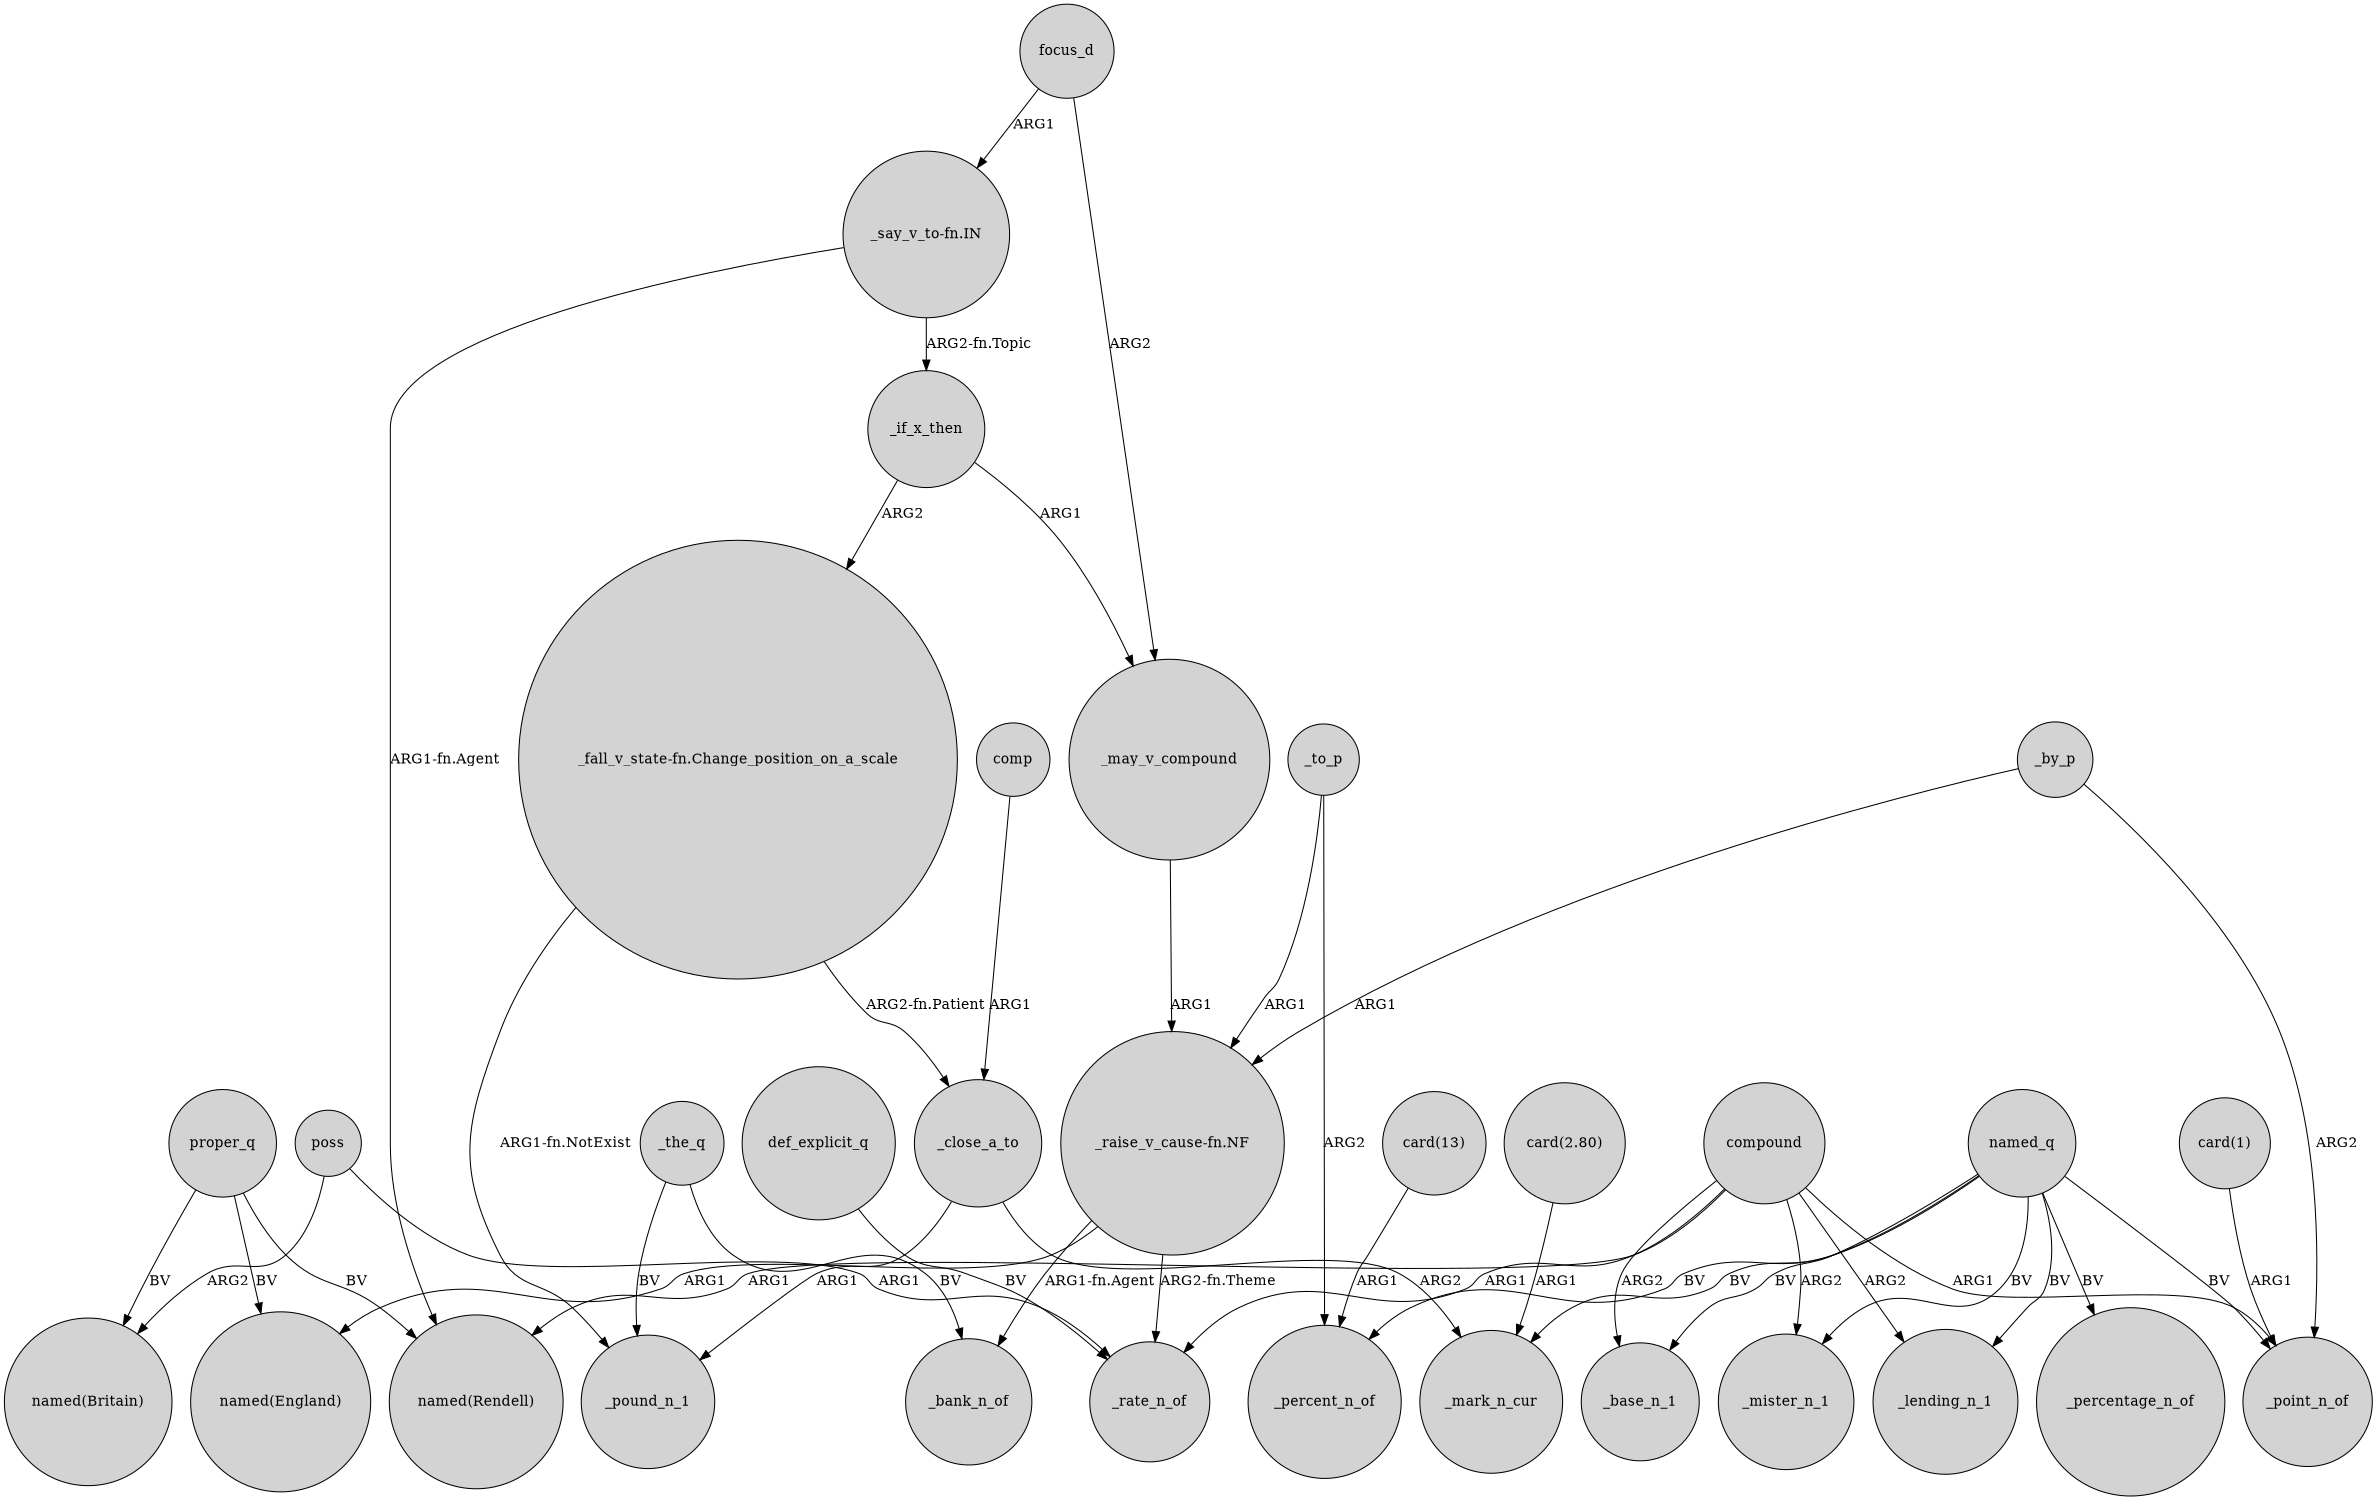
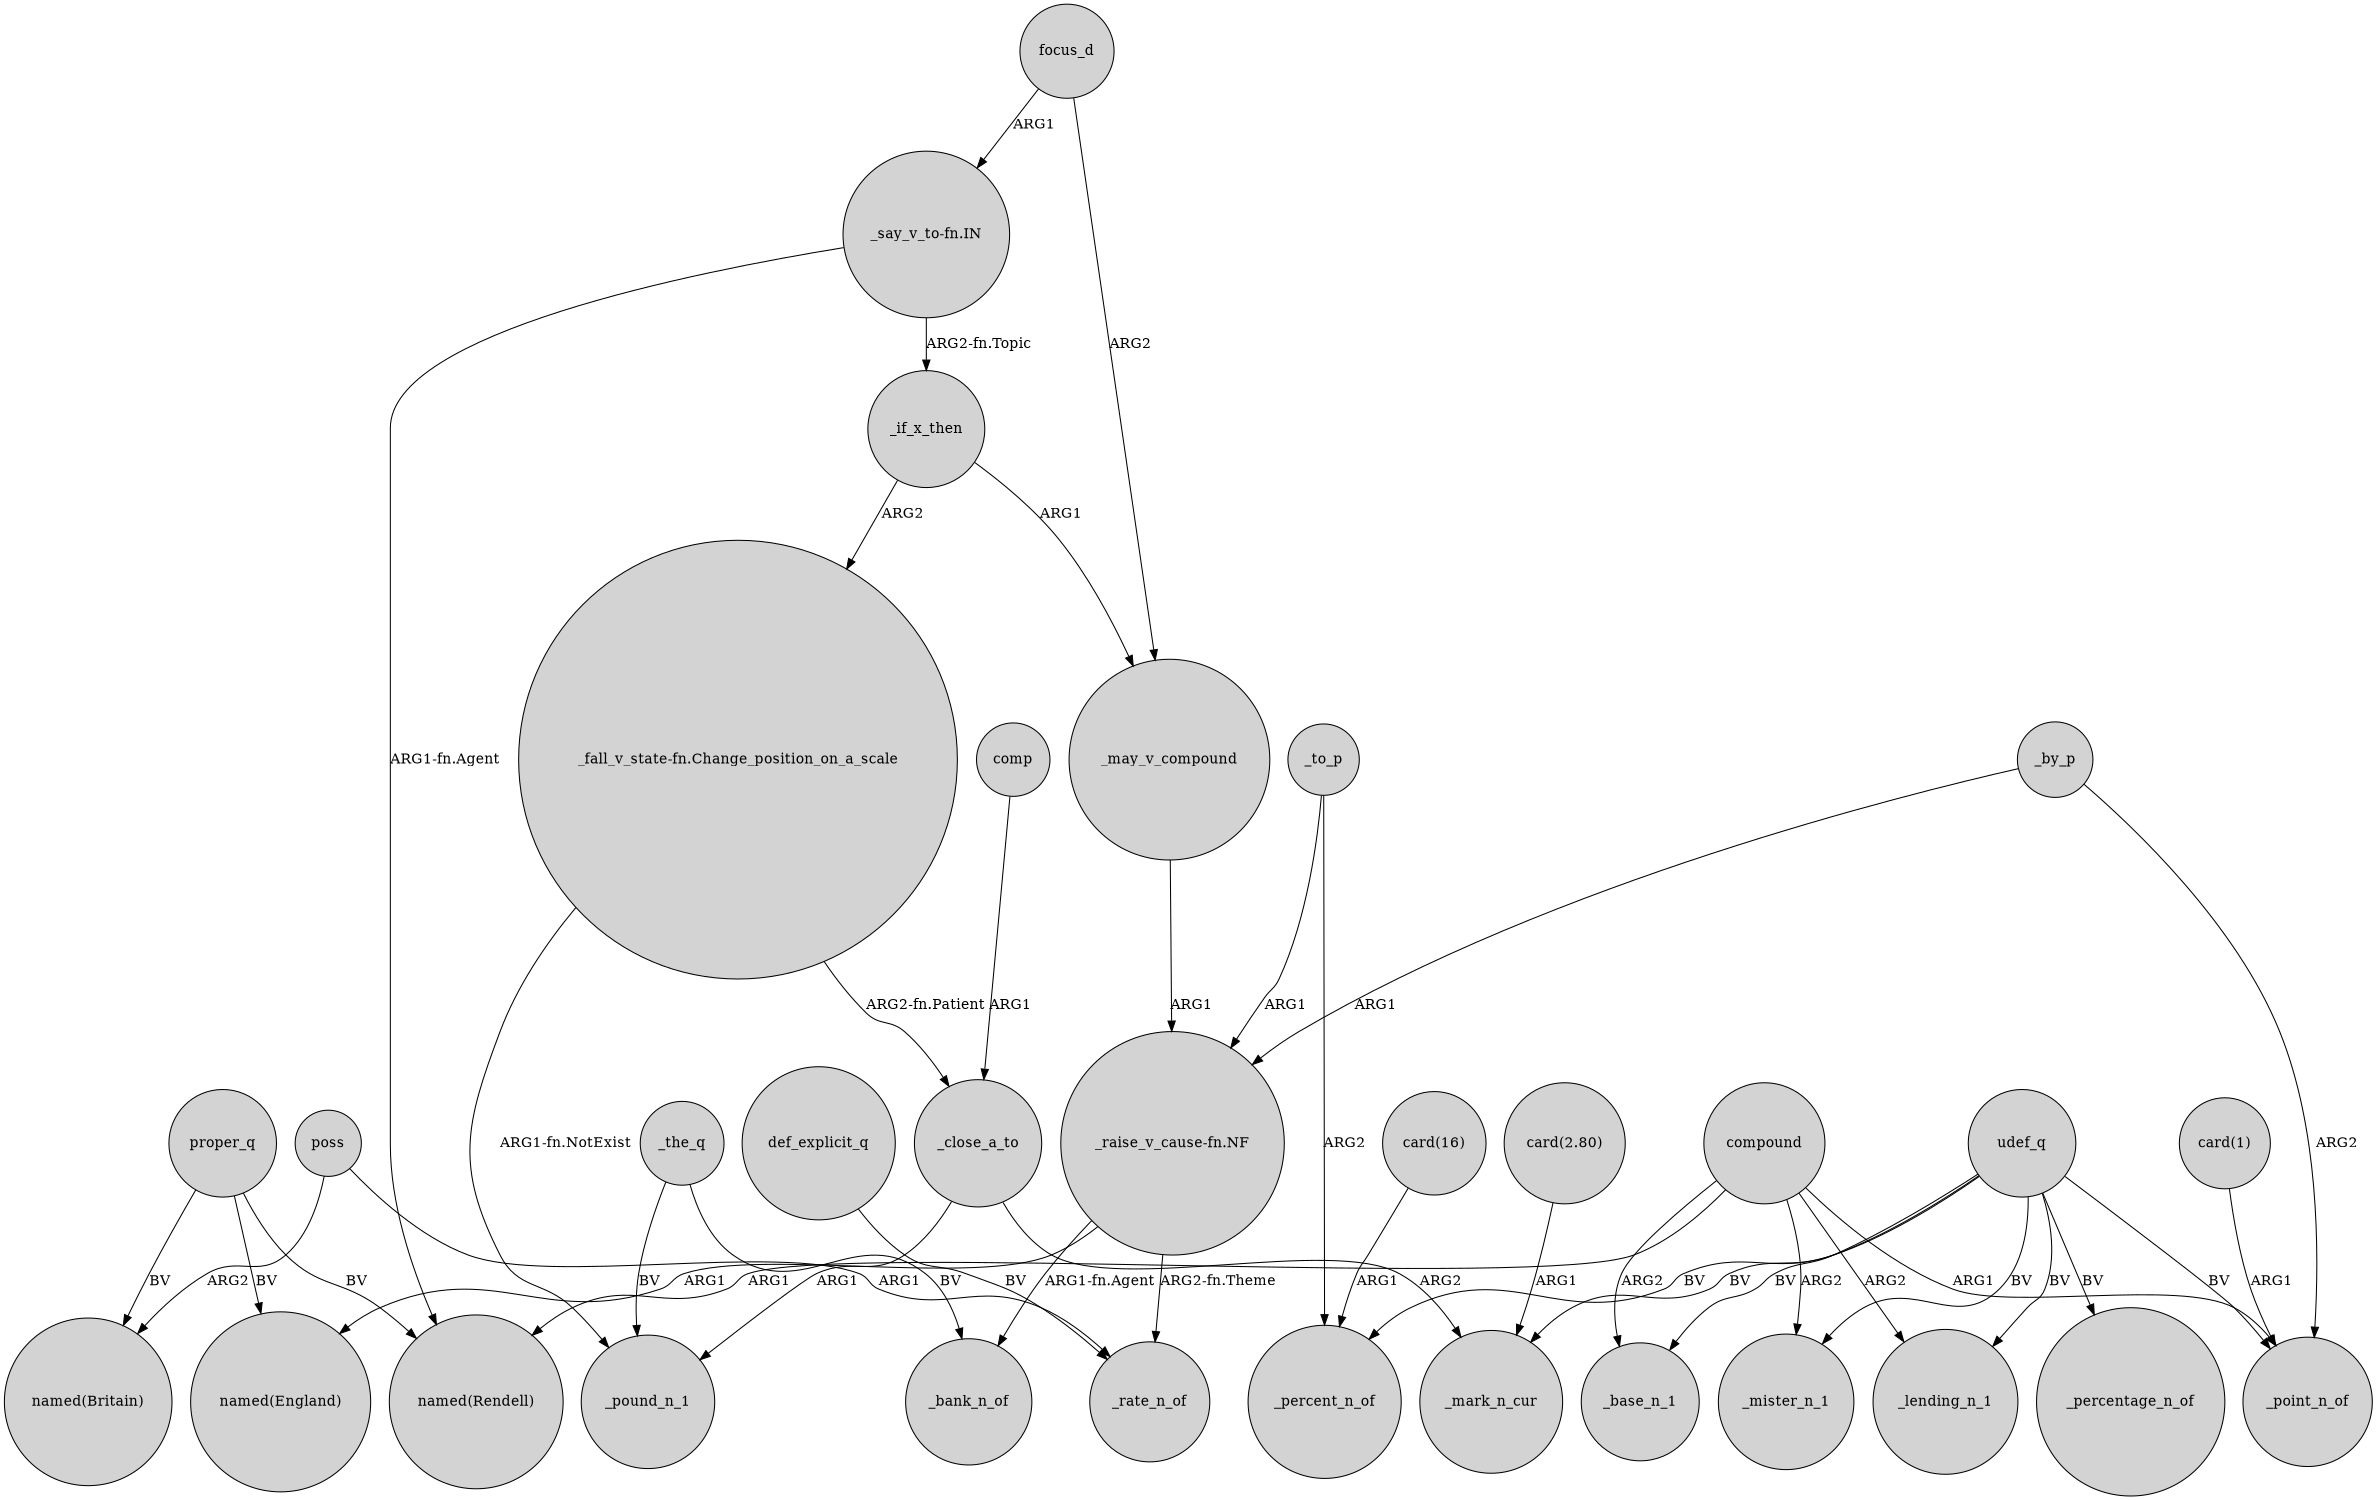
node "card(13)": label "card(13)" -> "card(16)"
node "named_q": label "named_q" -> "udef_q"
edge "compound" -> "_rate_n_of": removed, label "ARG1"
